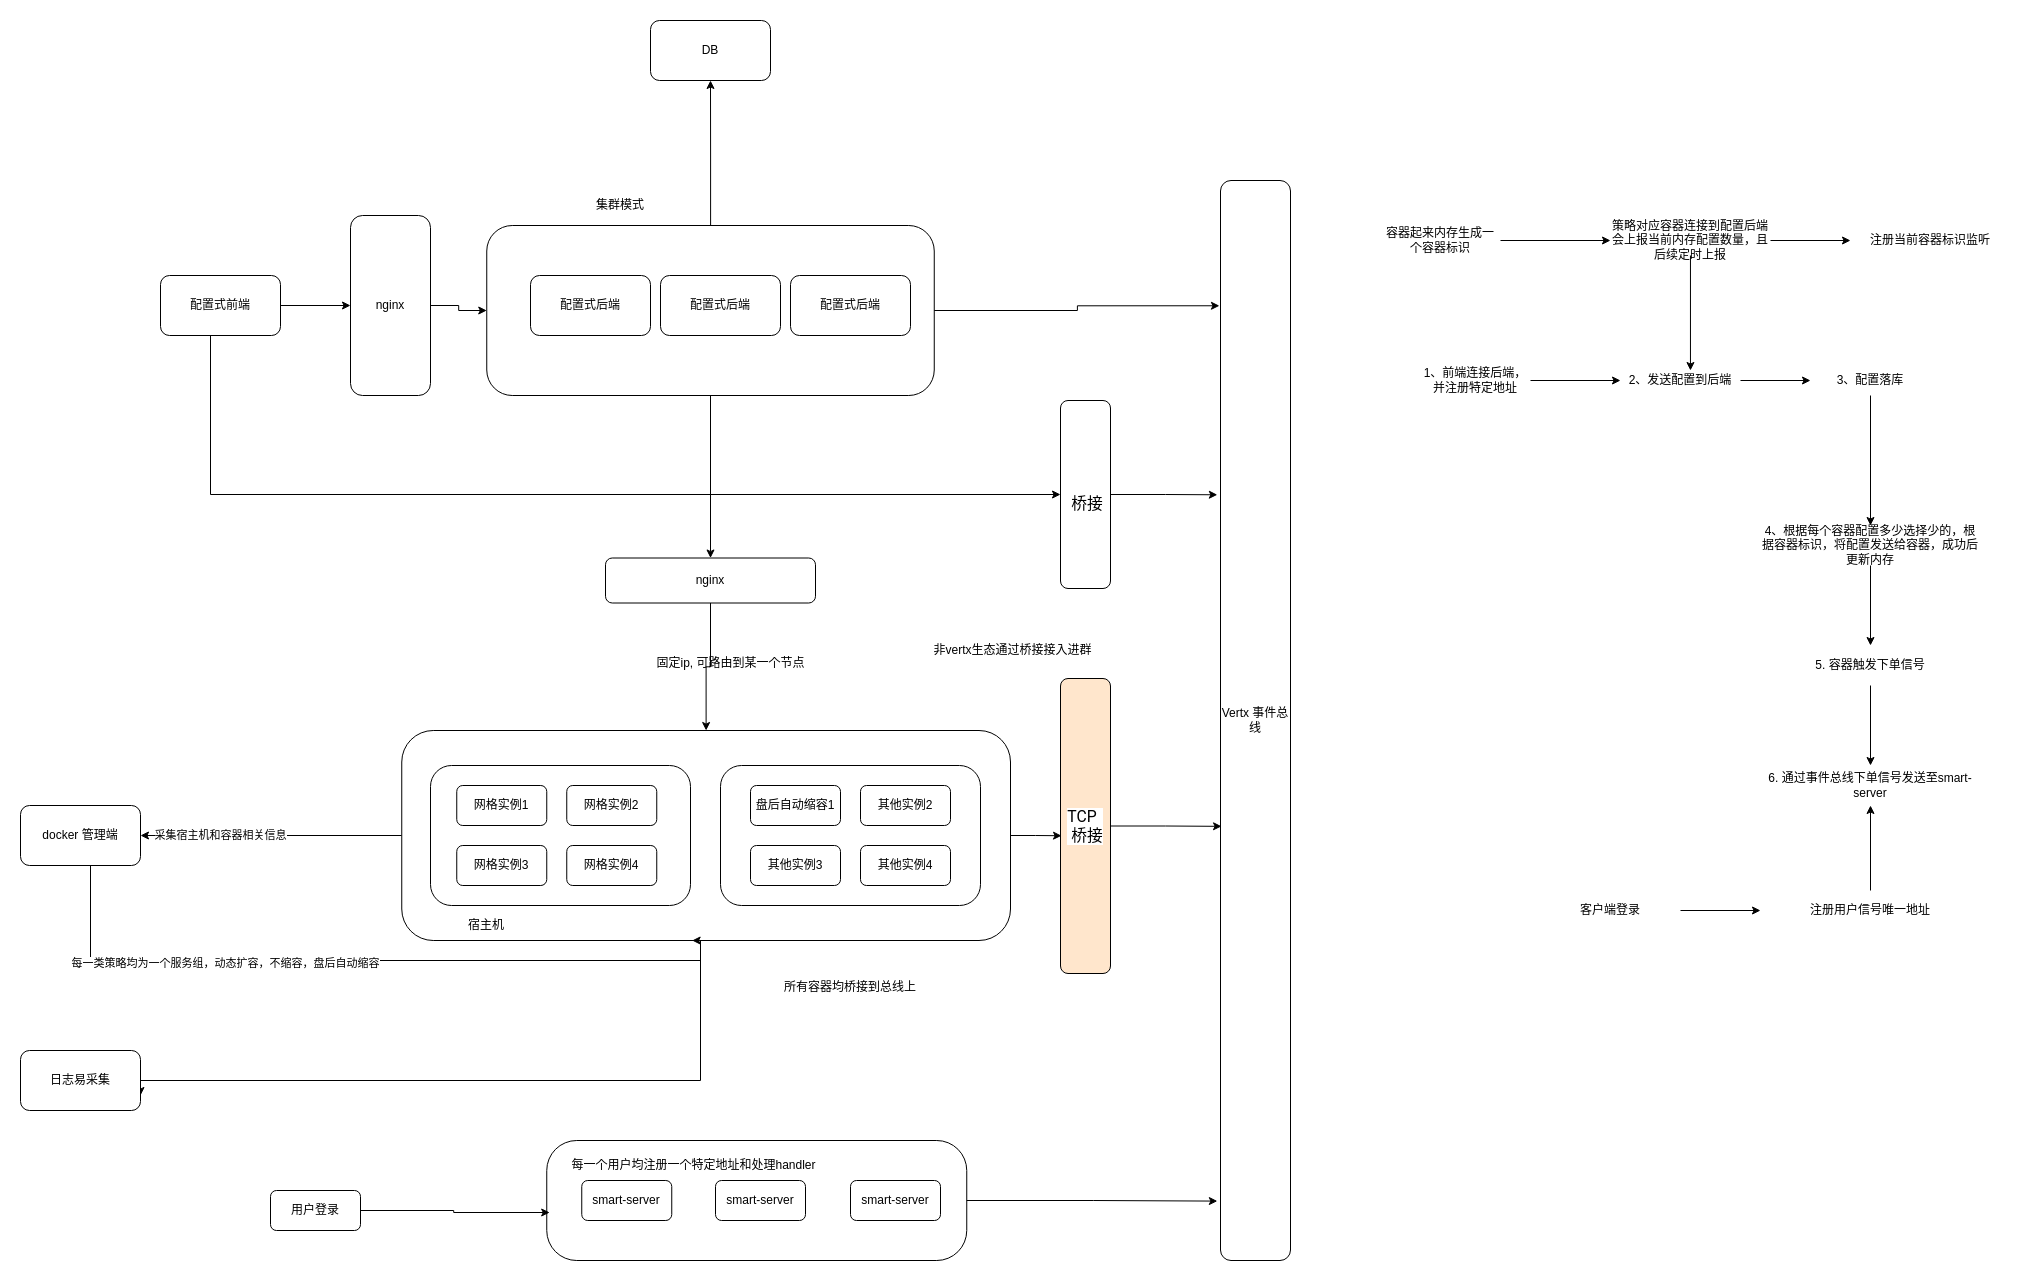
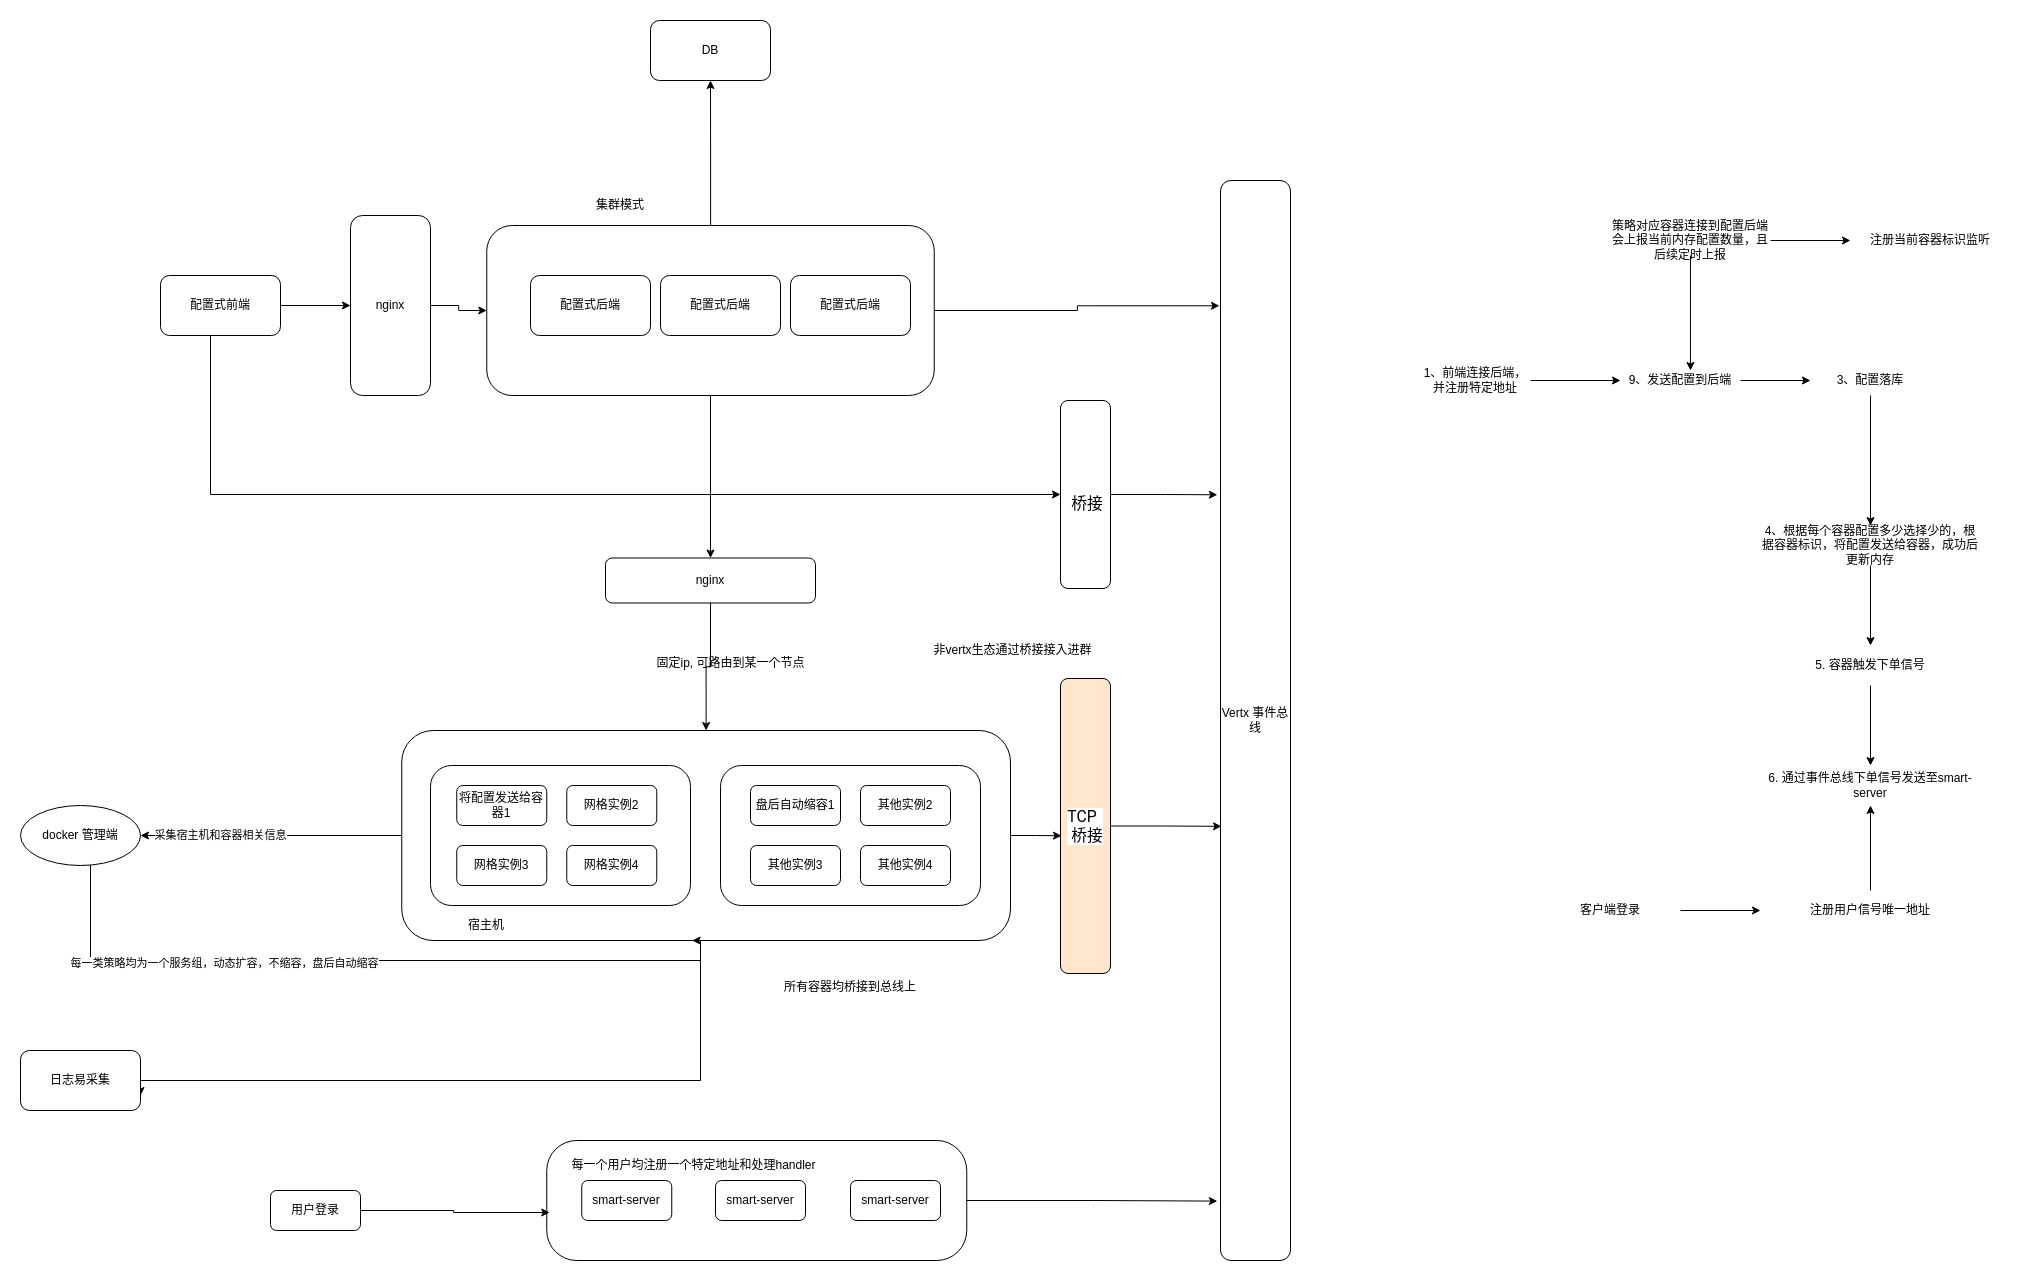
node "容器起来内存生成一个容器标识": removed
edge "容器起来内存生成一个容器标识" -> "策略对应容器连接到配置后端会上报当前内存配置数量，且后续定时上报": removed
node "2、发送配置到后端": label "2、发送配置到后端" -> "9、发送配置到后端"
node "网格实例1": label "网格实例1" -> "将配置发送给容器1"
node "docker 管理端": shape rounded rectangle -> ellipse
